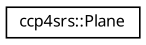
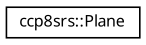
node "ccp4srs::Plane": label "ccp4srs::Plane" -> "ccp8srs::Plane"
